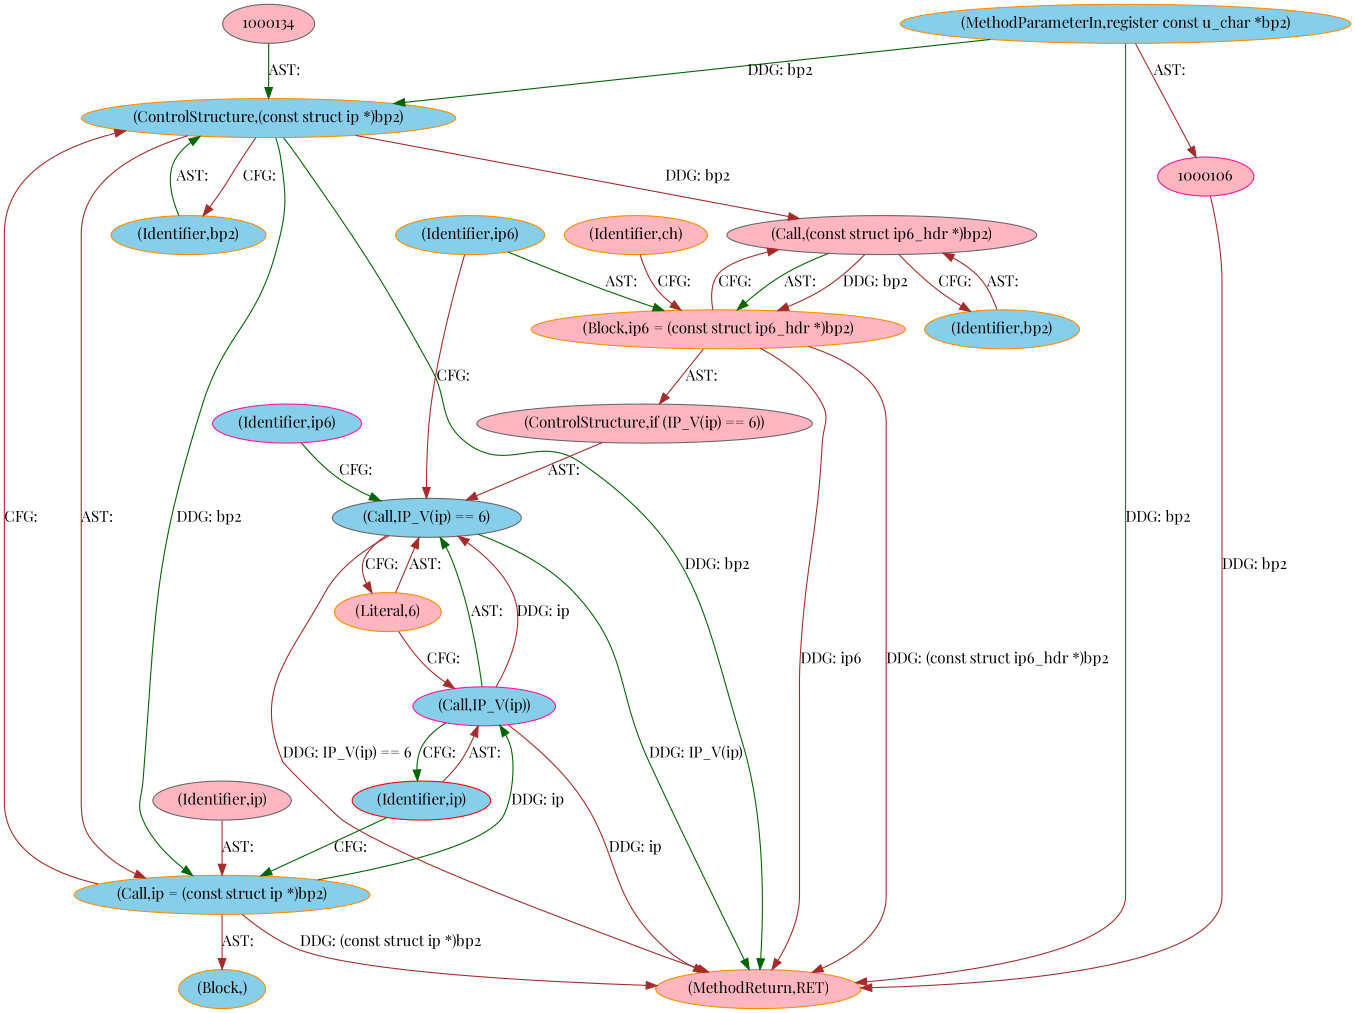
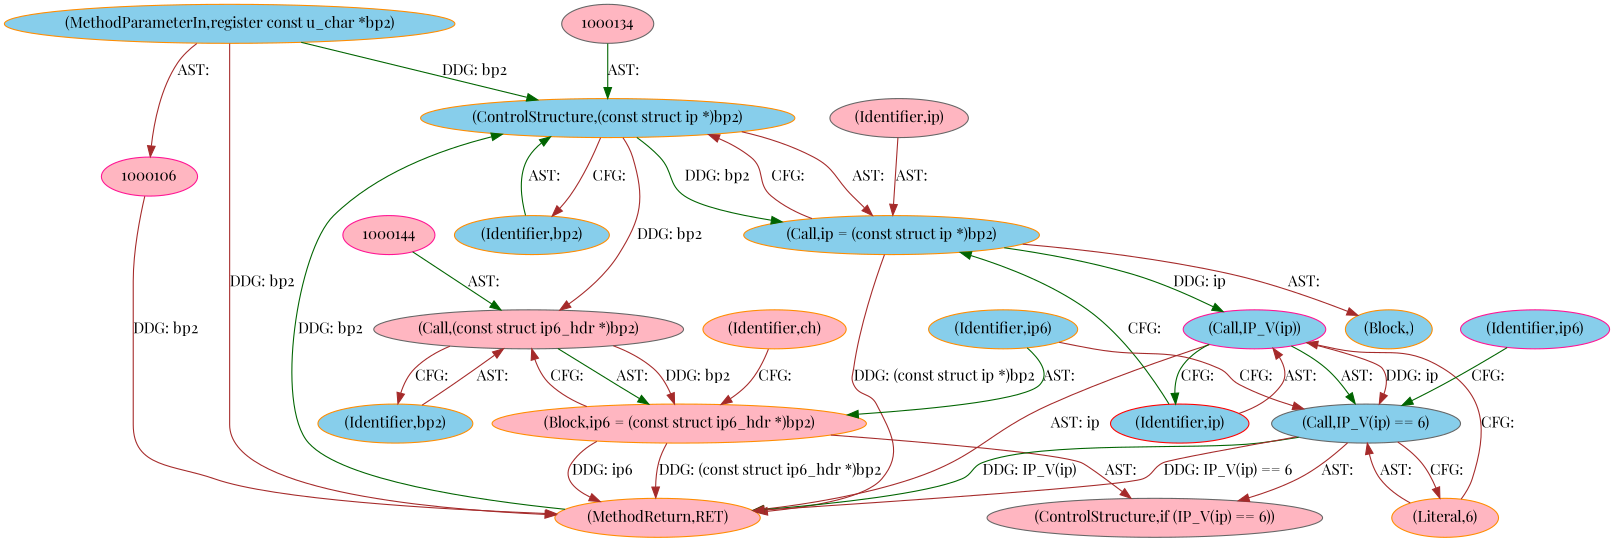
node "1000144": added
edge "(ControlStructure,if (IP_V(ip) == 6))" -> "(Call,IP_V(ip) == 6)": reversed
edge "(ControlStructure,(const struct ip *)bp2)" -> "(MethodReturn,RET)": reversed
edge "(Call,IP_V(ip))" -> "(MethodReturn,RET)": label "DDG: ip" -> "AST: ip"
